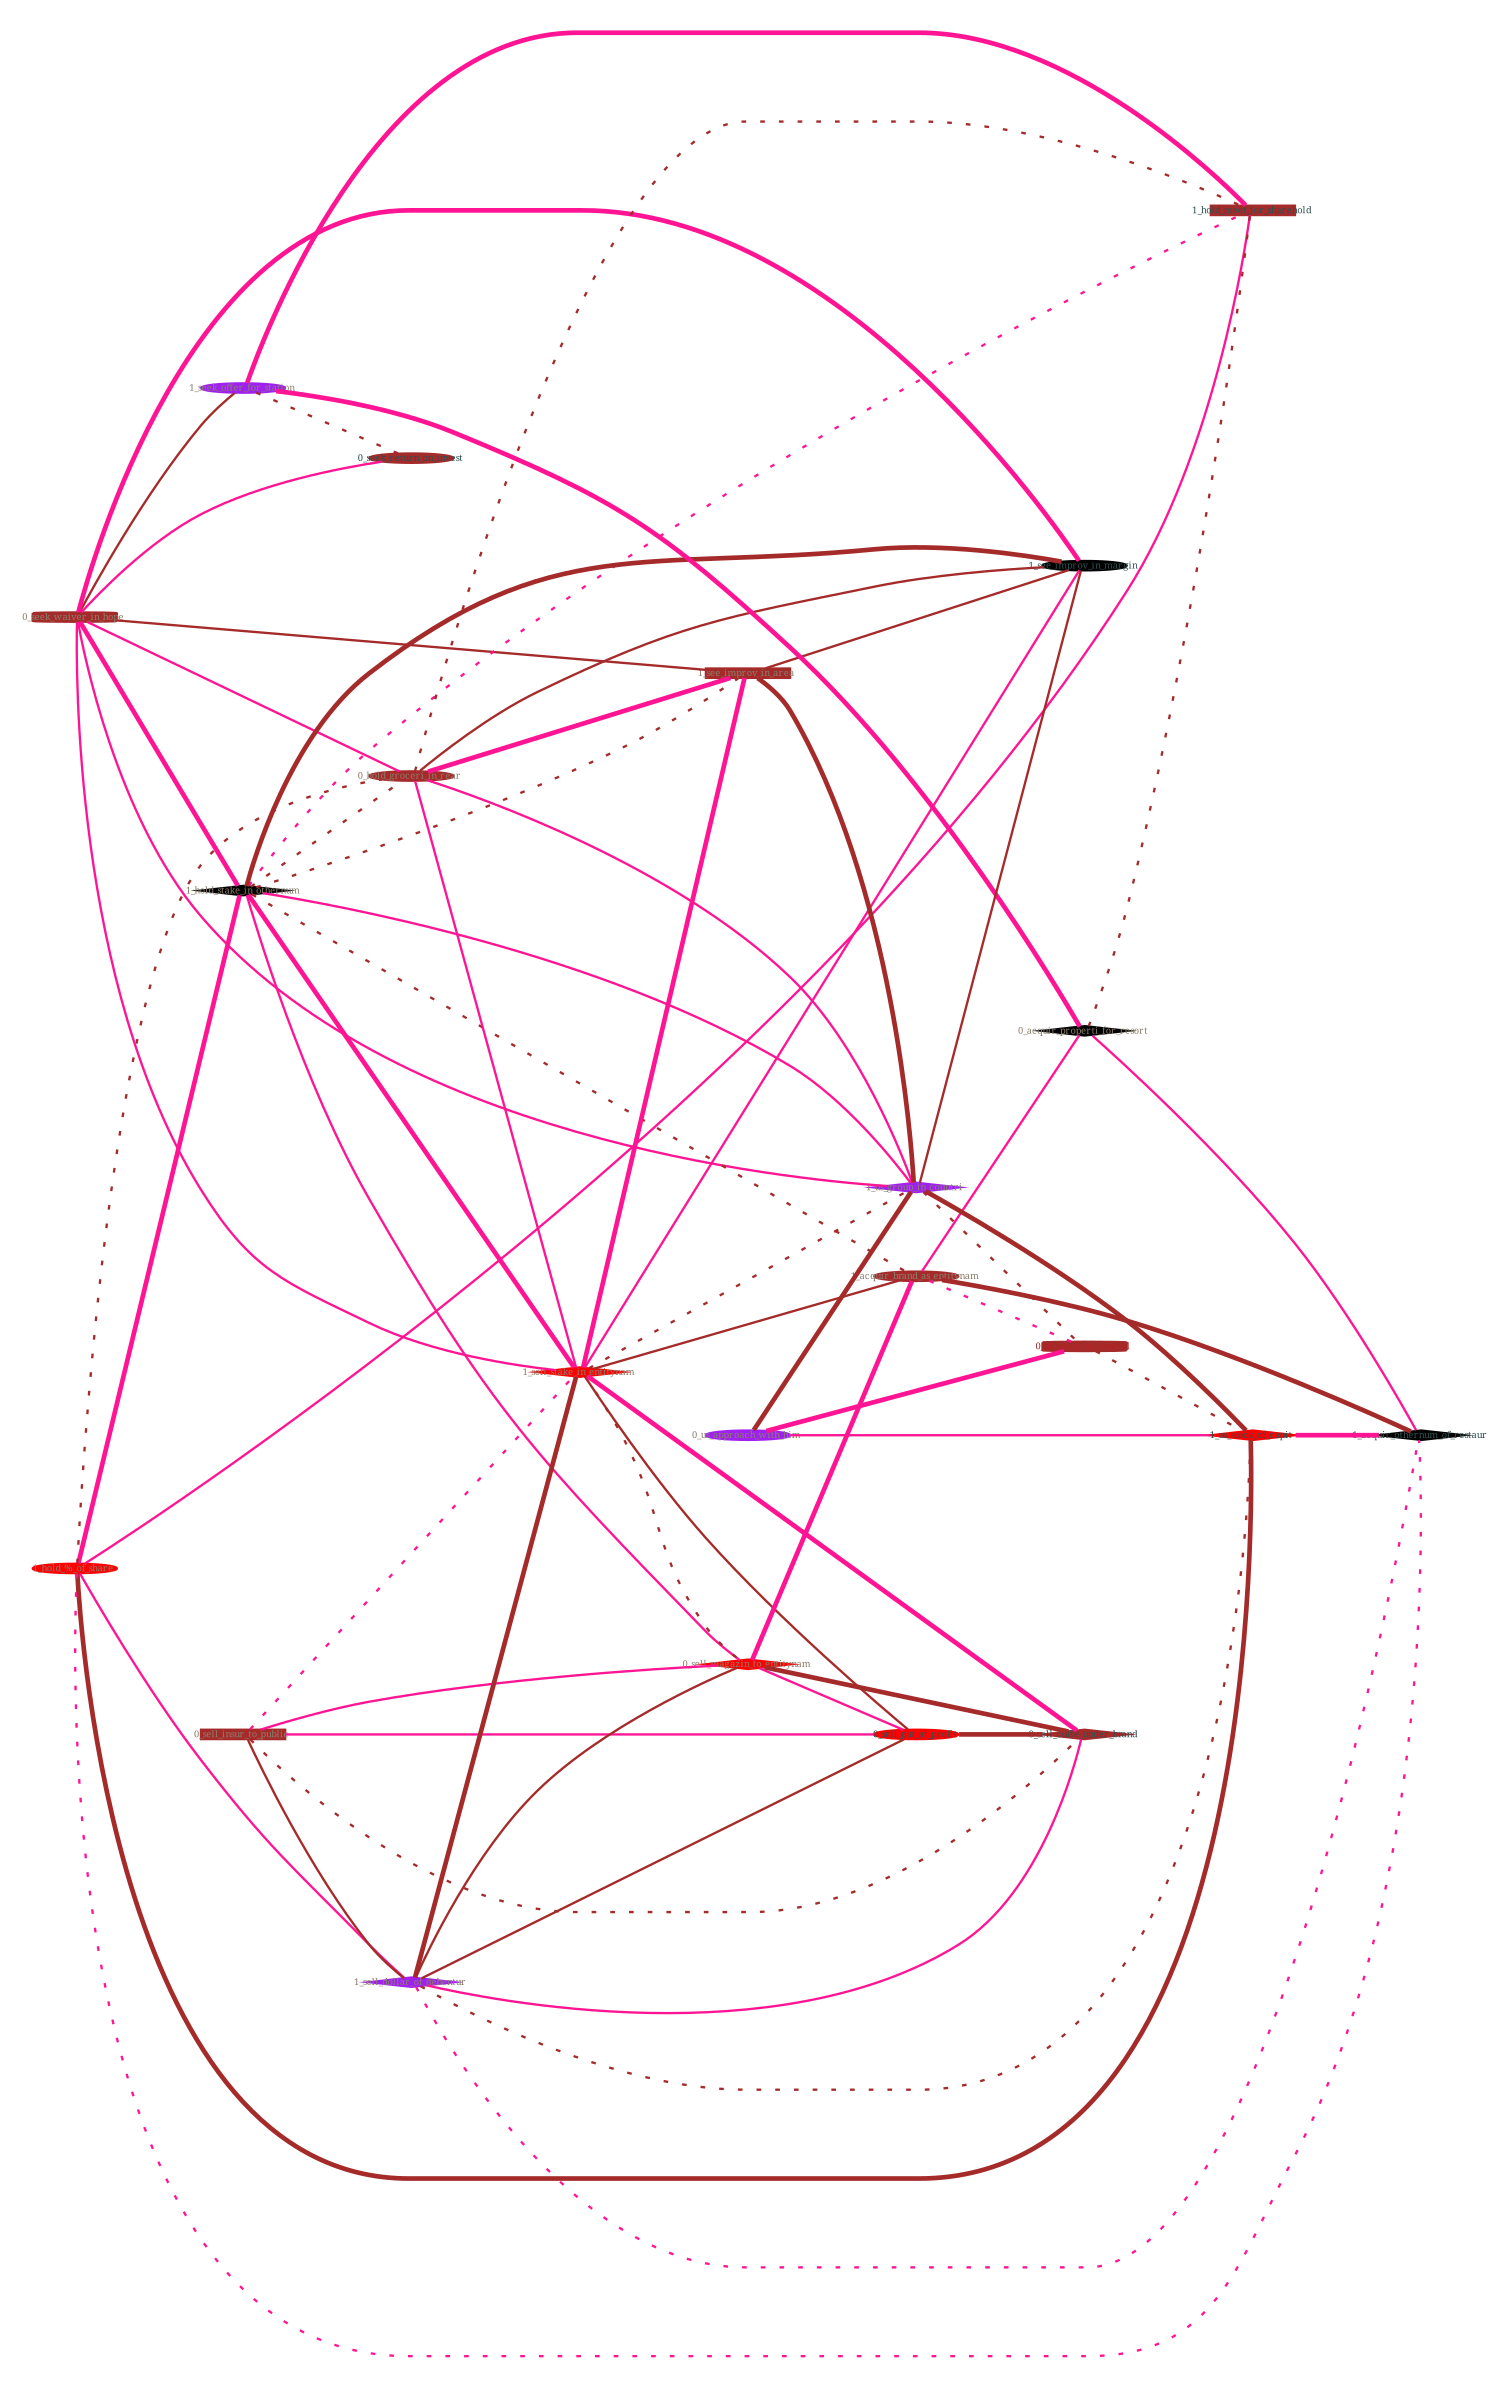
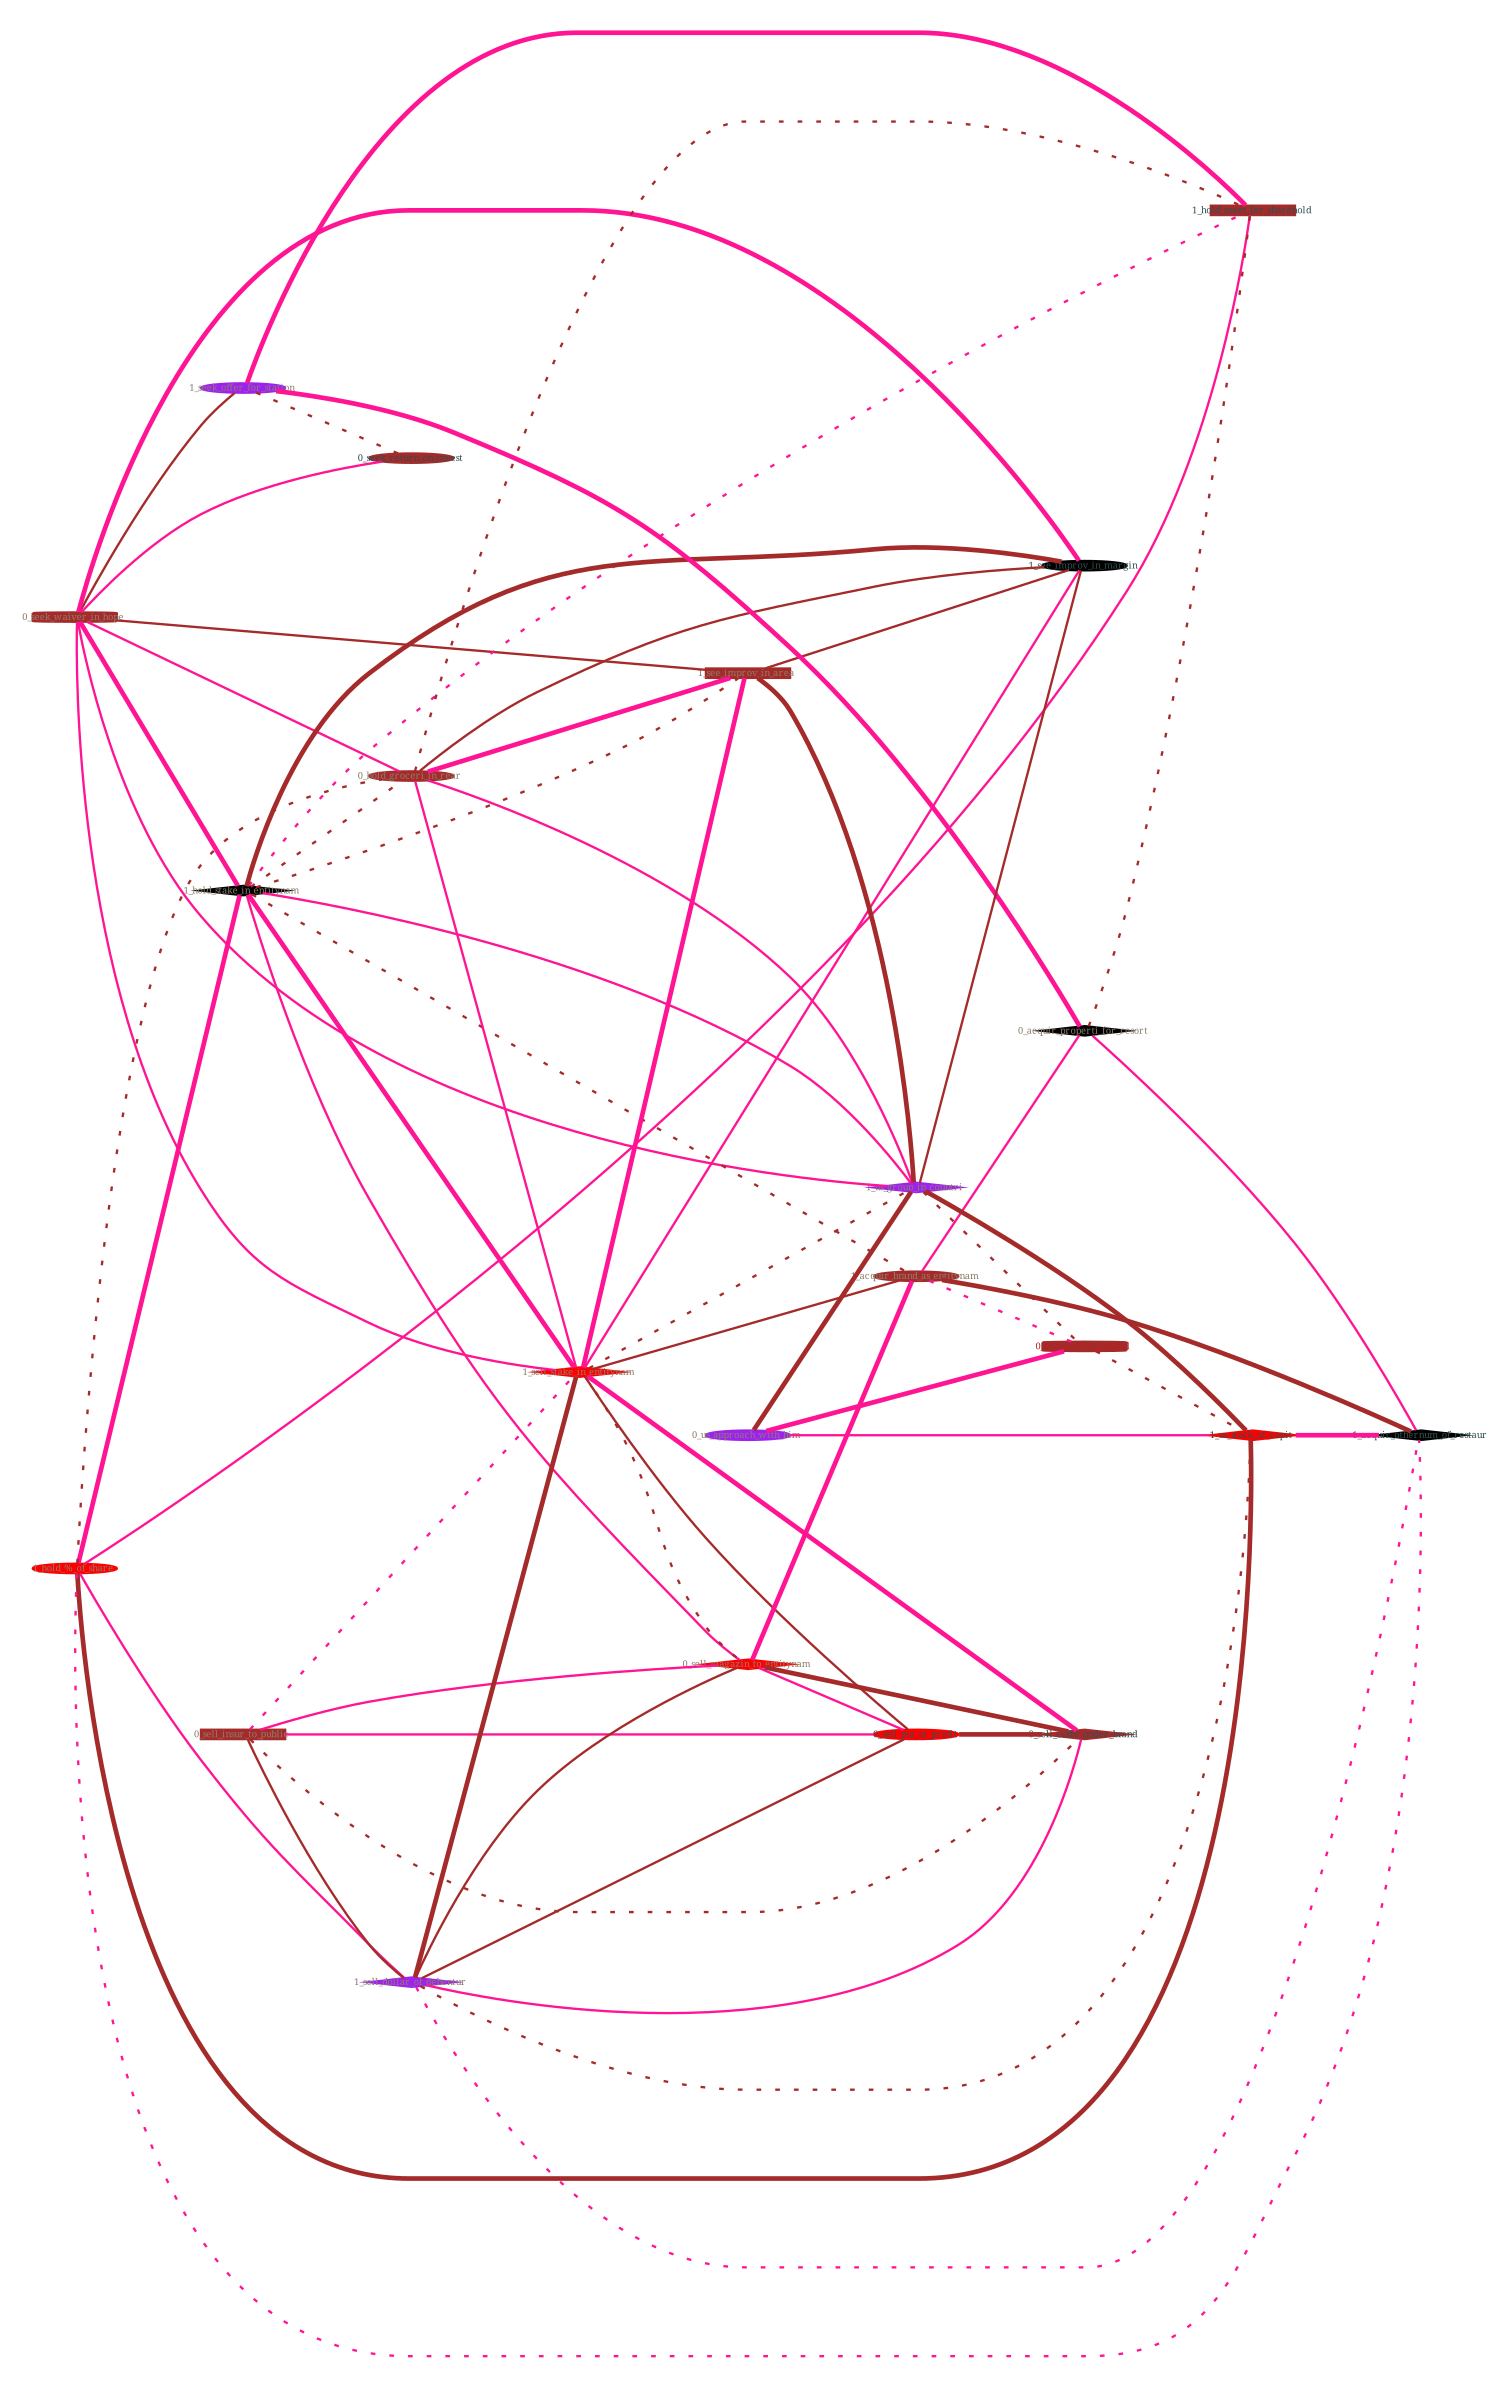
node "1_hold_stake_in_othernum": label "1_hold_stake_in_othernum" -> "1_hold_stake_in_entitynam"
